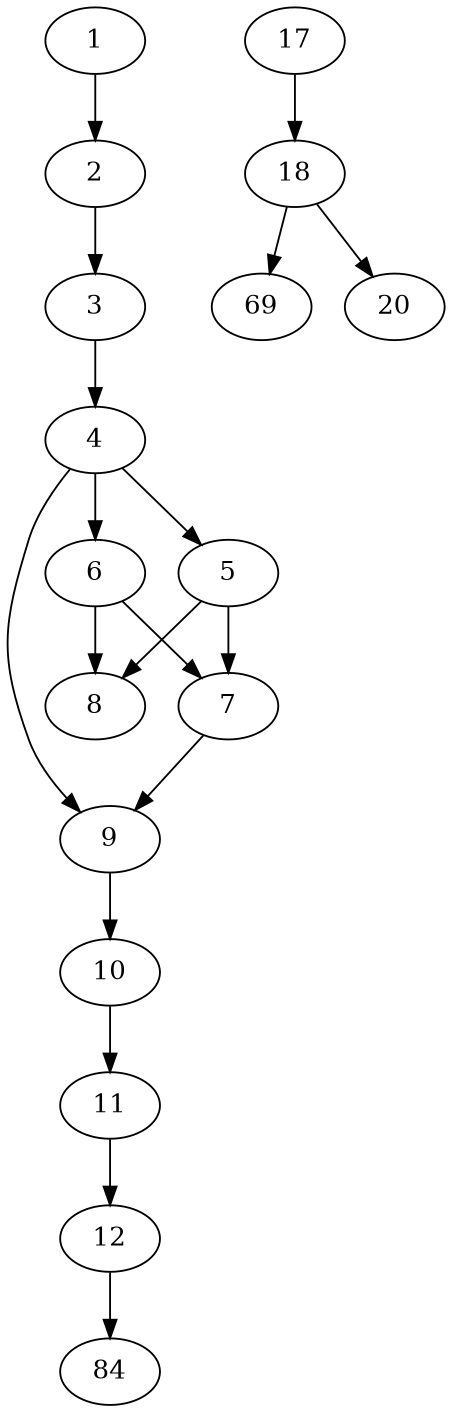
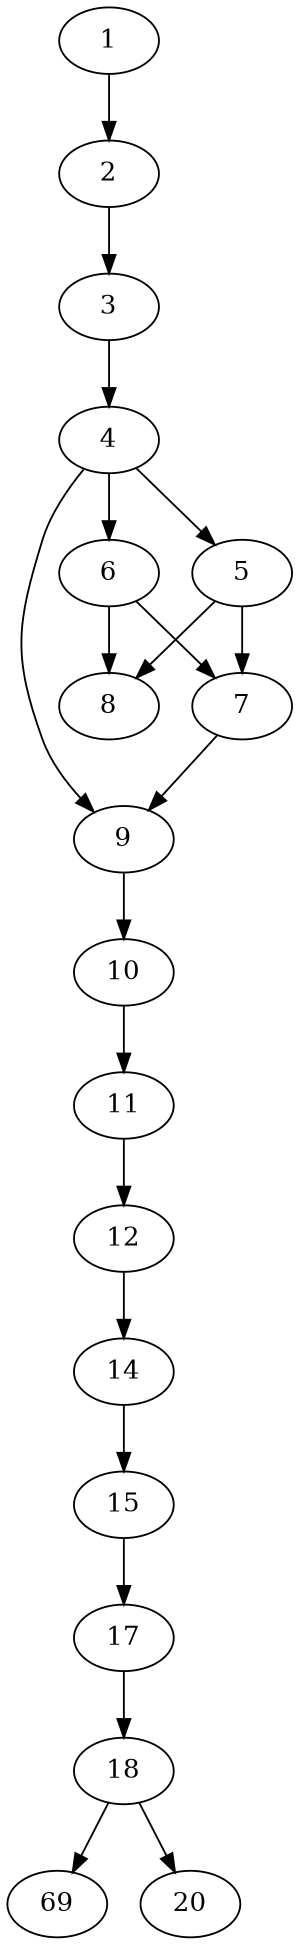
node "84": label "84" -> "14"
node "15": added
